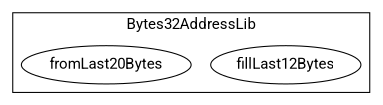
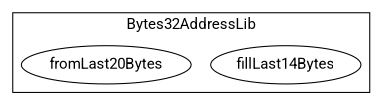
node "fillLast12Bytes": label "fillLast12Bytes" -> "fillLast14Bytes"
